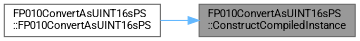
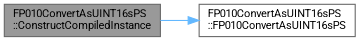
edge "FP010ConvertAsUINT16sPS ::FP010ConvertAsUINT16sPS" -> "FP010ConvertAsUINT16sPS ::ConstructCompiledInstance": reversed
